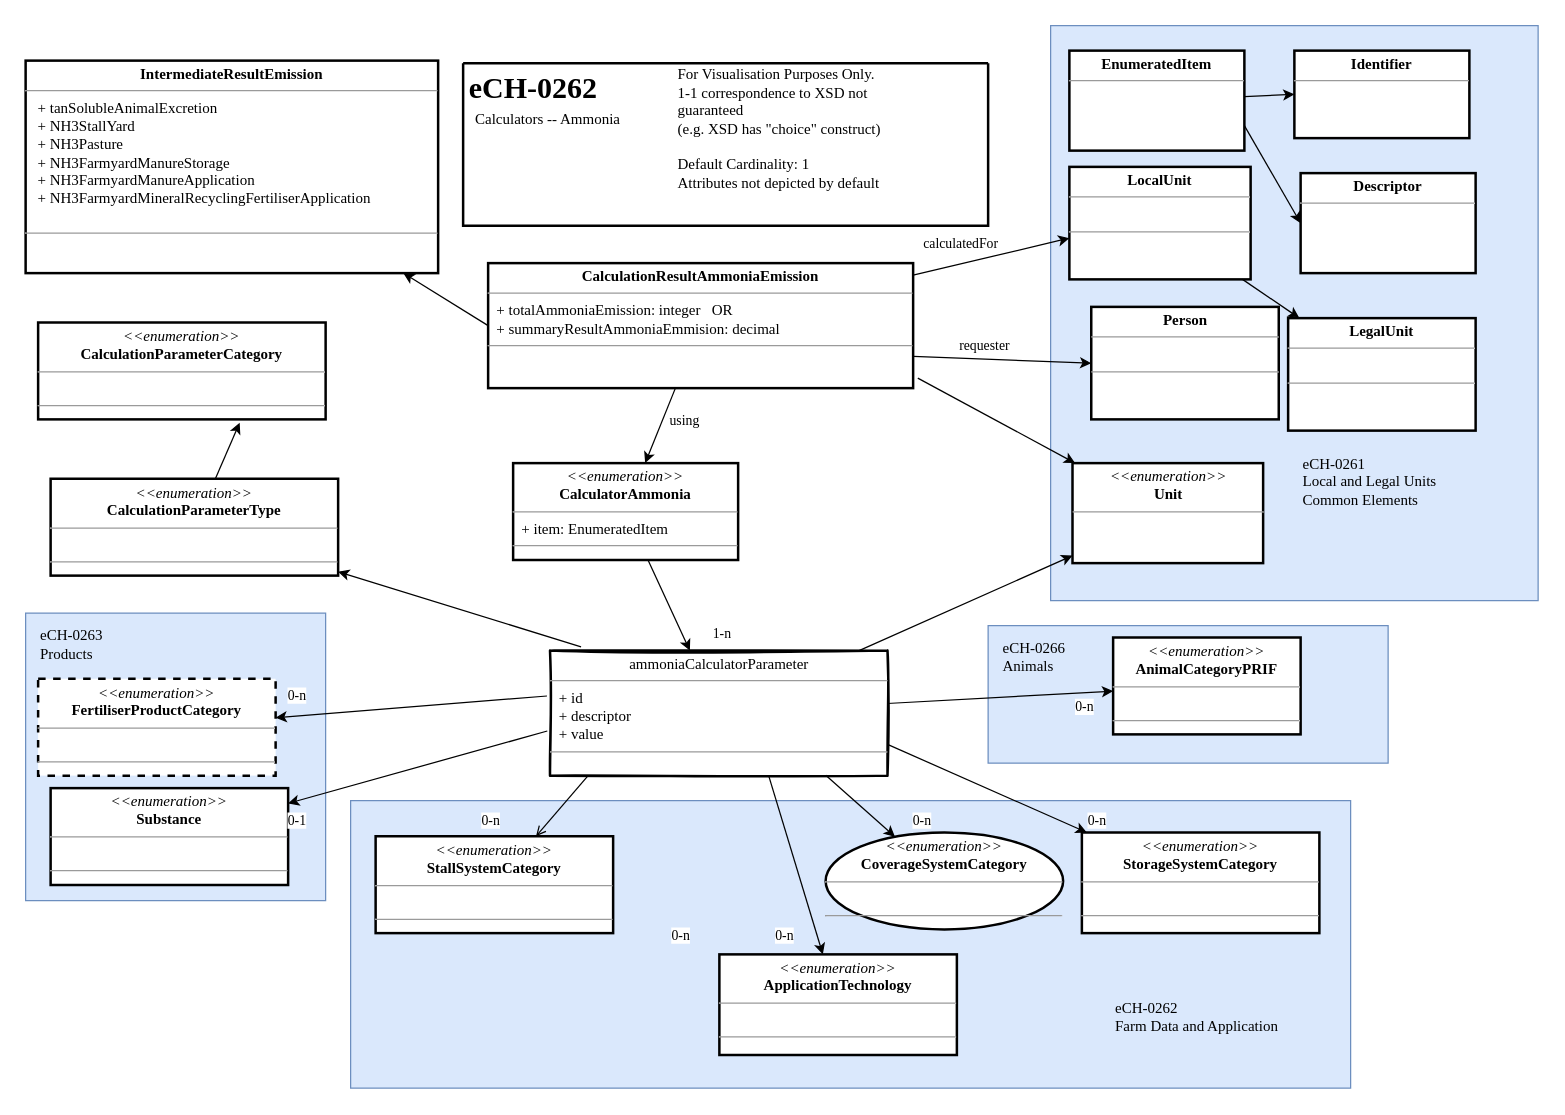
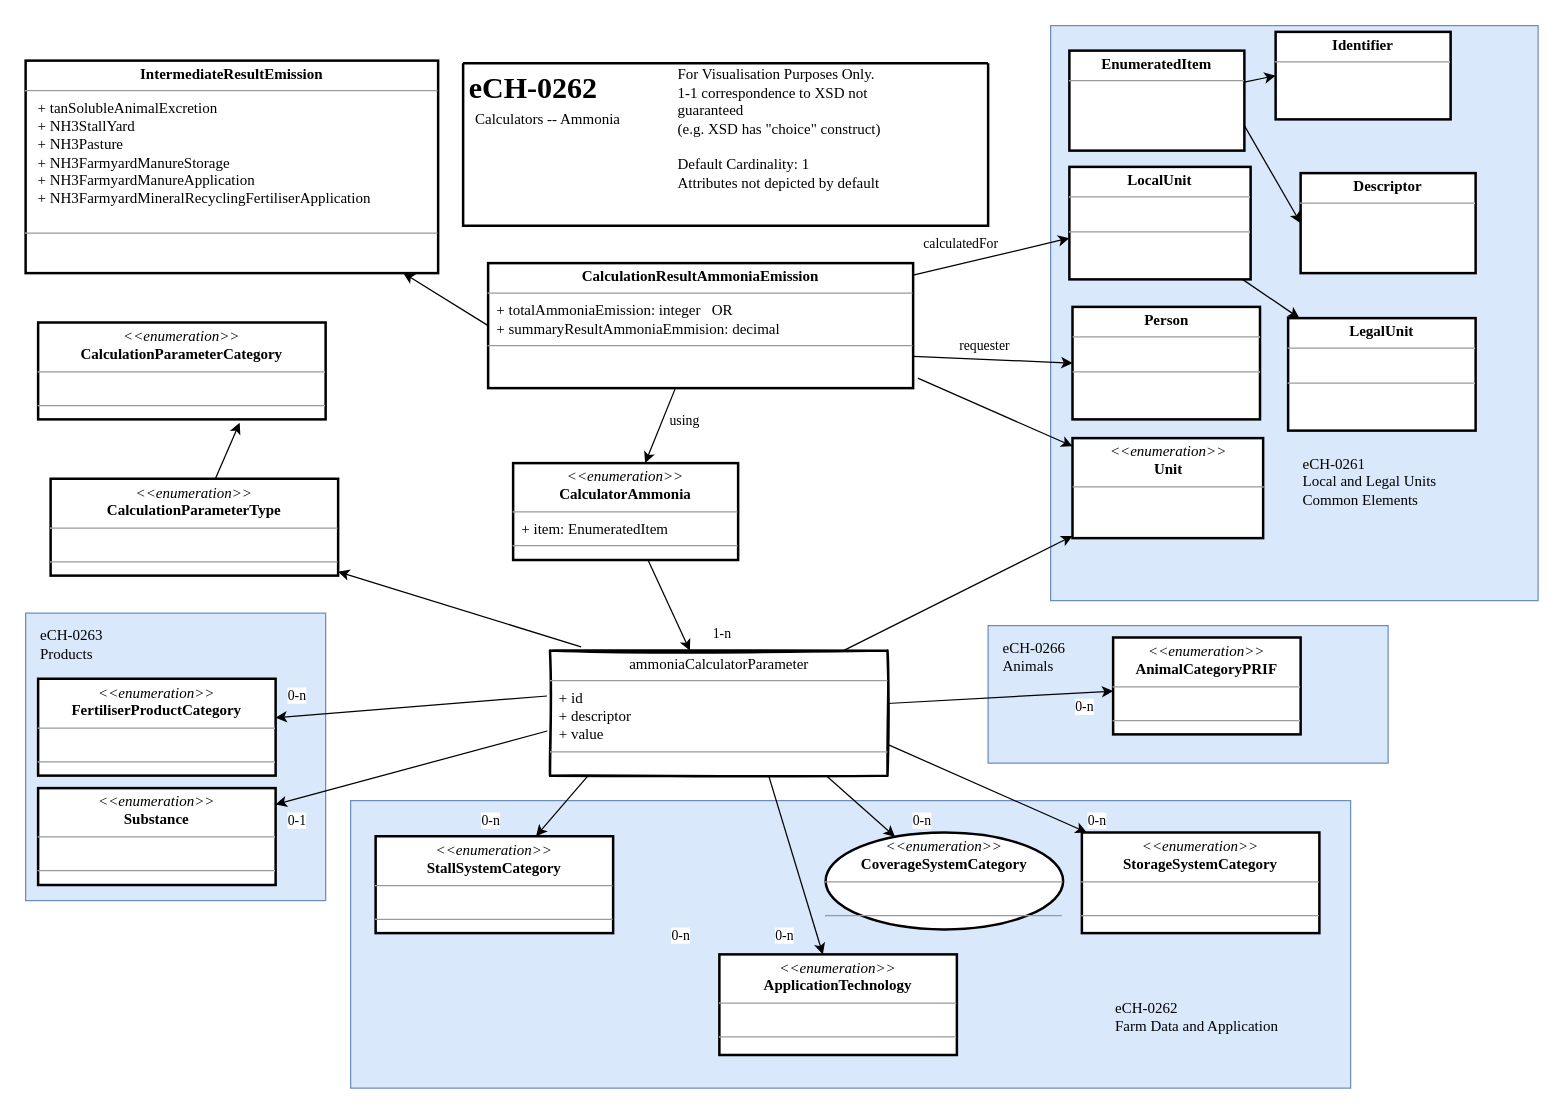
node "Identifier": moved (1382, 94) -> (1363, 76)
node "Person": moved (1185, 363) -> (1166, 363)
node "<<enumeration>> Unit": moved (1168, 513) -> (1168, 488)
node "<<enumeration>> FertiliserProductCategory": style dashed -> solid
edge "ammoniaCalculatorParameter + id + descriptor + value" -> "<<enumeration>> StallSystemCategory": arrowhead open -> classic
node "<<enumeration>> Substance": moved (169, 837) -> (157, 837)
